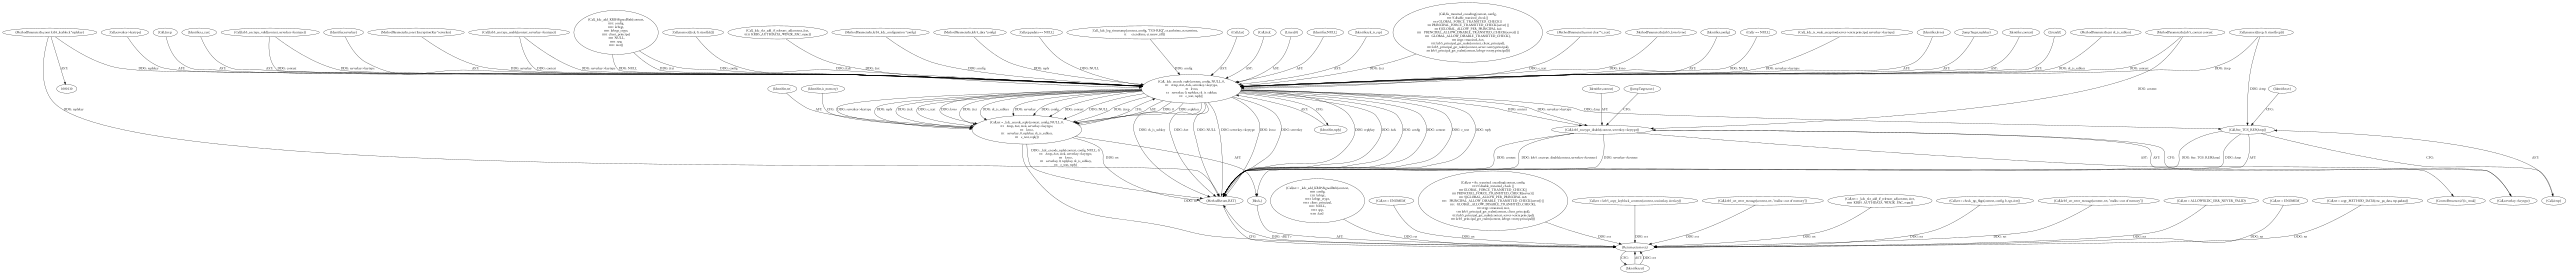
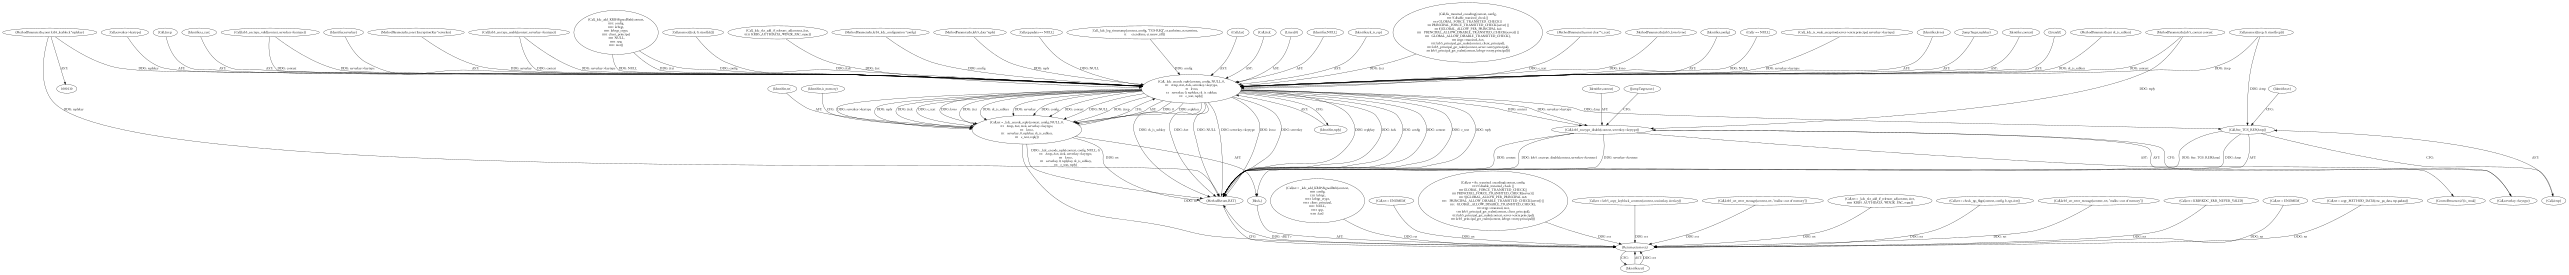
node "(MethodParameterIn,krb5_data *config)": label "(MethodParameterIn,krb5_data *config)" -> "(MethodParameterIn,krb5_data *reply)"
edge "(MethodParameterIn,krb5_context context)" -> "(Call,krb5_enctype_disable(context, serverkey->keytype))": label "DDG: context" -> "DDG: reply"
node "(Call,ret = ALLOW5KDC_ERR_NEVER_VALID)": label "(Call,ret = ALLOW5KDC_ERR_NEVER_VALID)" -> "(Call,ret = KRB5KDC_ERR_NEVER_VALID)"
